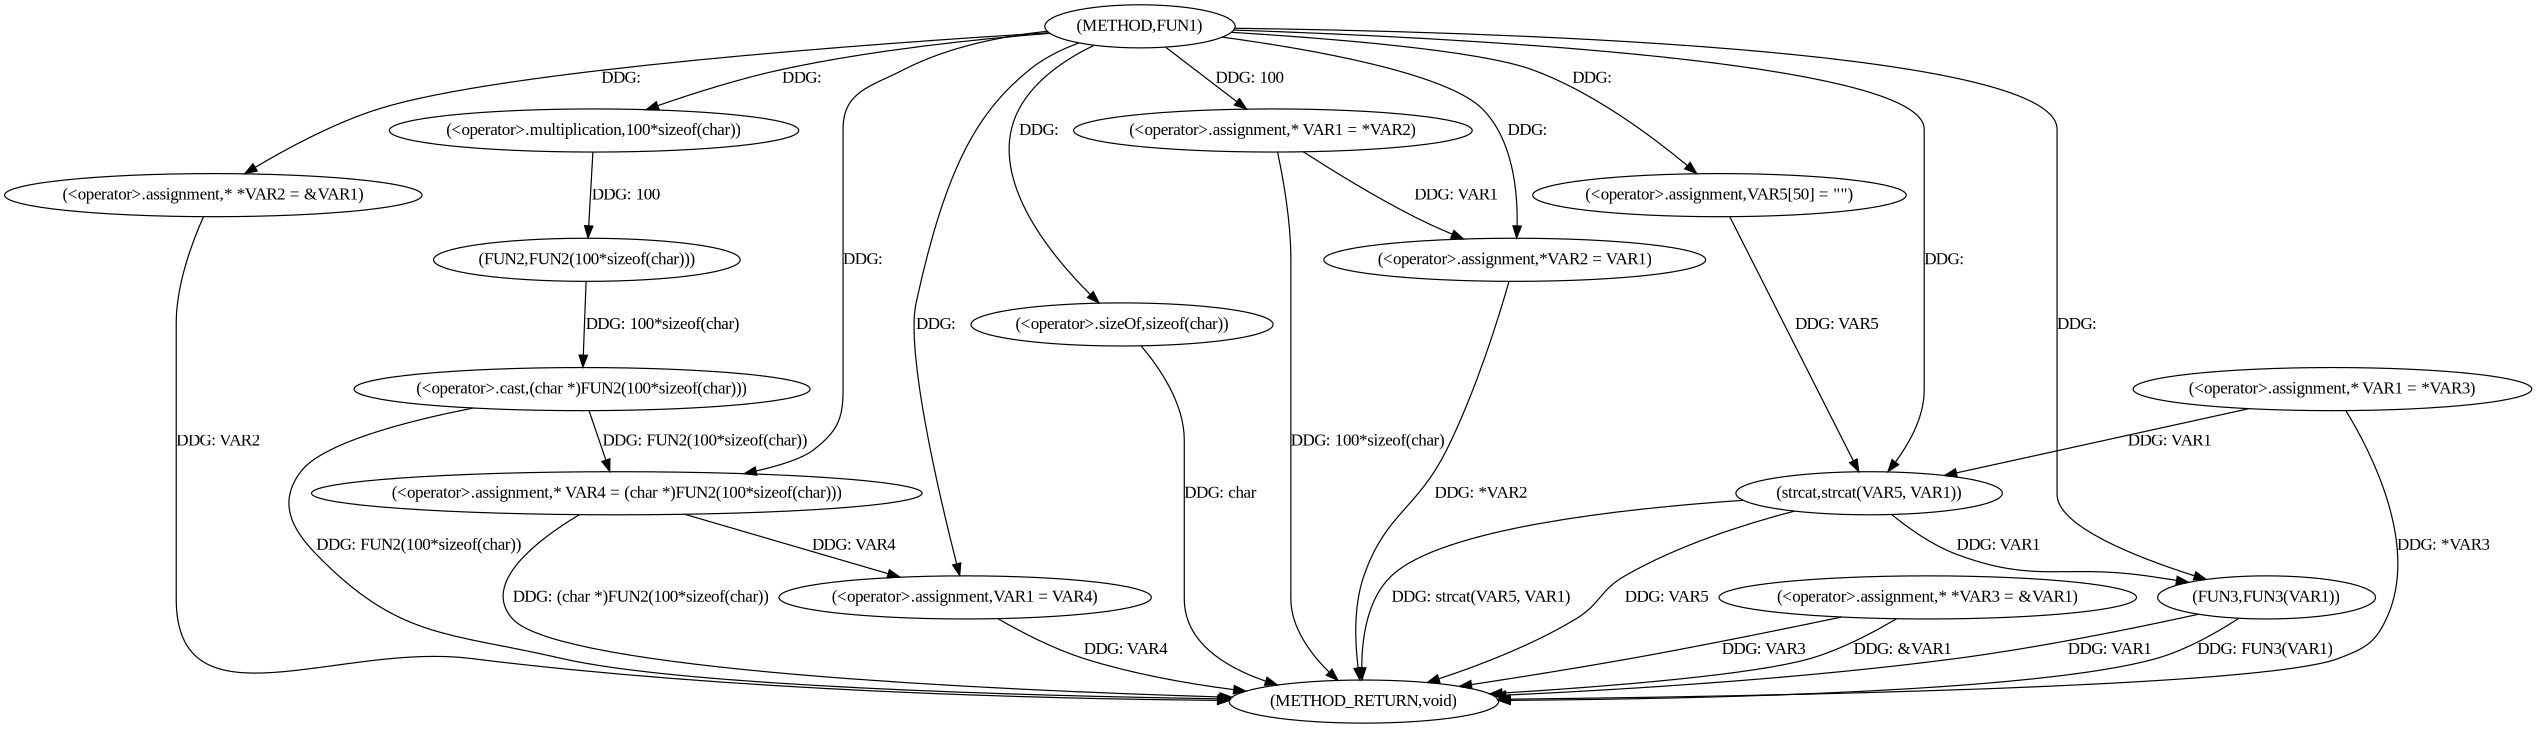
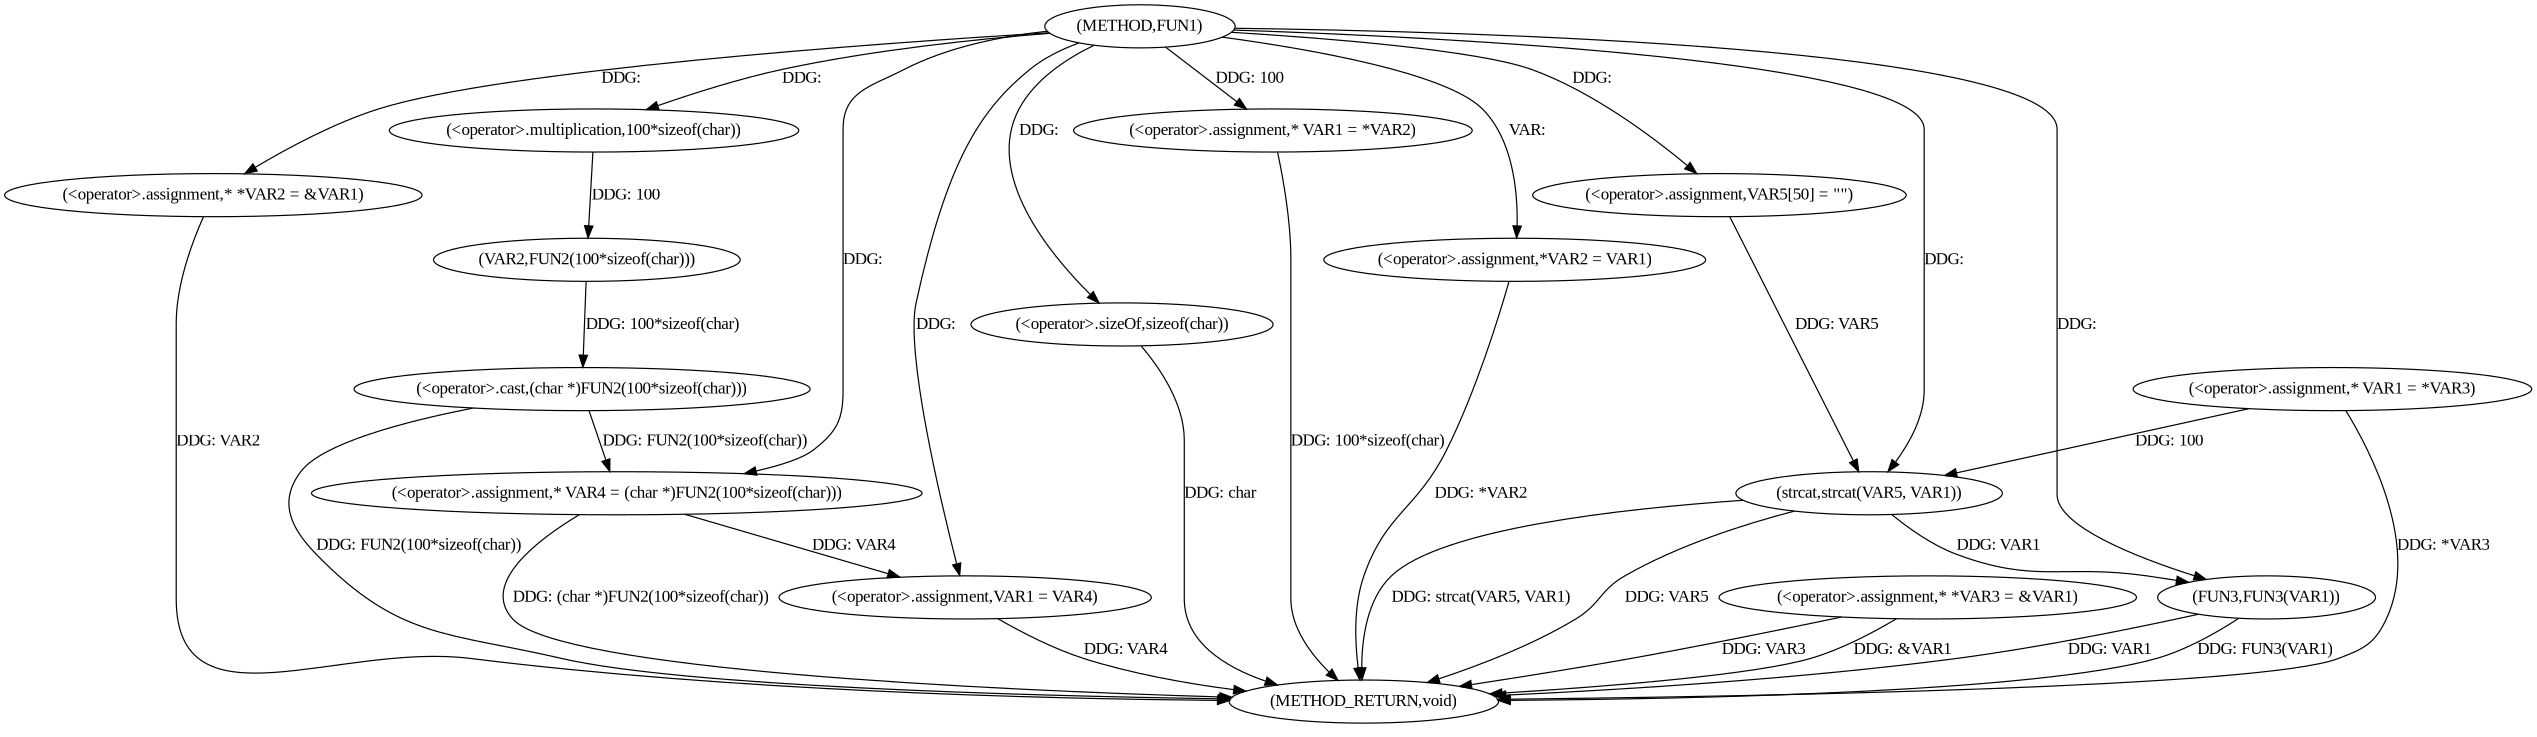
edge "(METHOD,FUN1)" -> "(<operator>.assignment,*VAR2 = VAR1)": label "DDG: " -> "VAR: "
edge "(<operator>.assignment,* VAR1 = *VAR2)" -> "(<operator>.assignment,*VAR2 = VAR1)": removed, label "DDG: VAR1"
node "(FUN2,FUN2(100*sizeof(char)))": label "(FUN2,FUN2(100*sizeof(char)))" -> "(VAR2,FUN2(100*sizeof(char)))"
edge "(<operator>.assignment,* VAR1 = *VAR3)" -> "(strcat,strcat(VAR5, VAR1))": label "DDG: VAR1" -> "DDG: 100"
